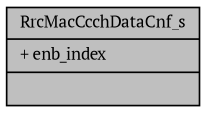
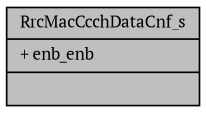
node "RrcMacCcchDataCnf_s": text "+ enb_index" -> "+ enb_enb"
